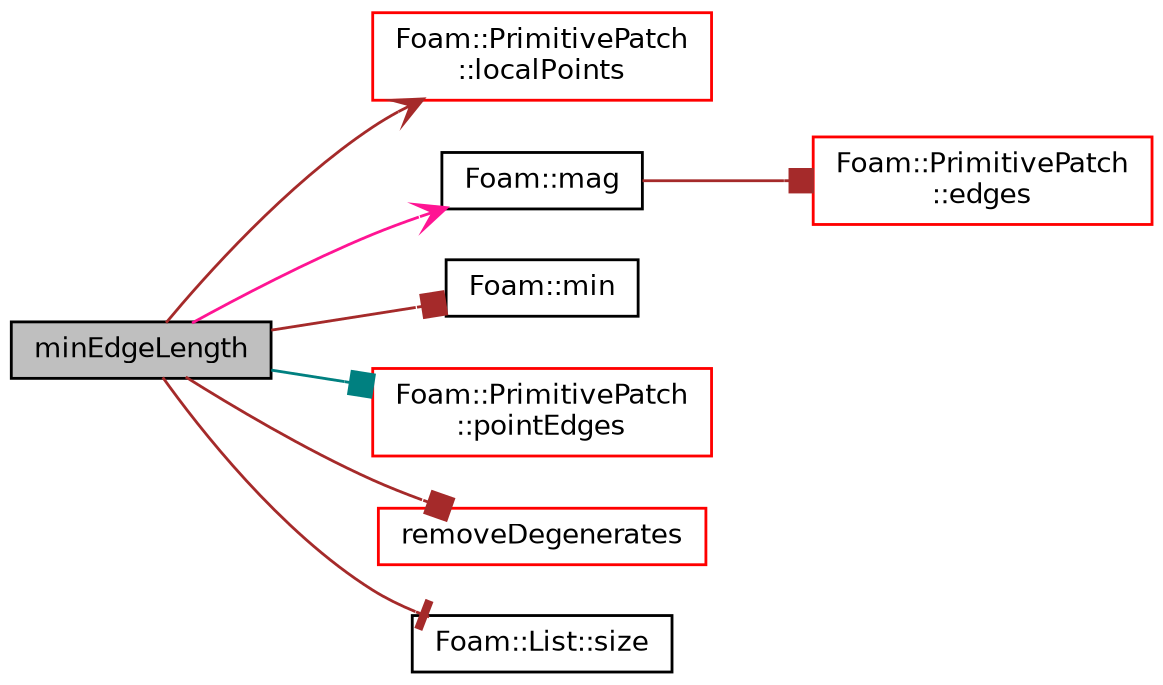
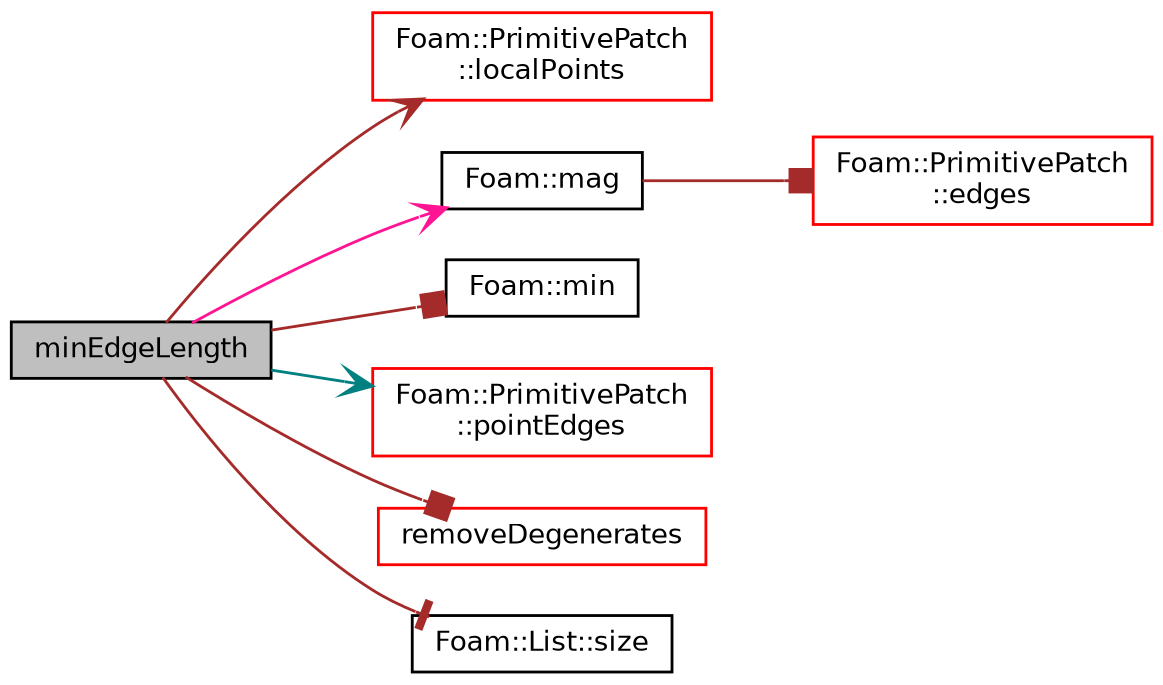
edge "minEdgeLength" -> "Foam::PrimitivePatch ::pointEdges": arrowhead box -> vee
